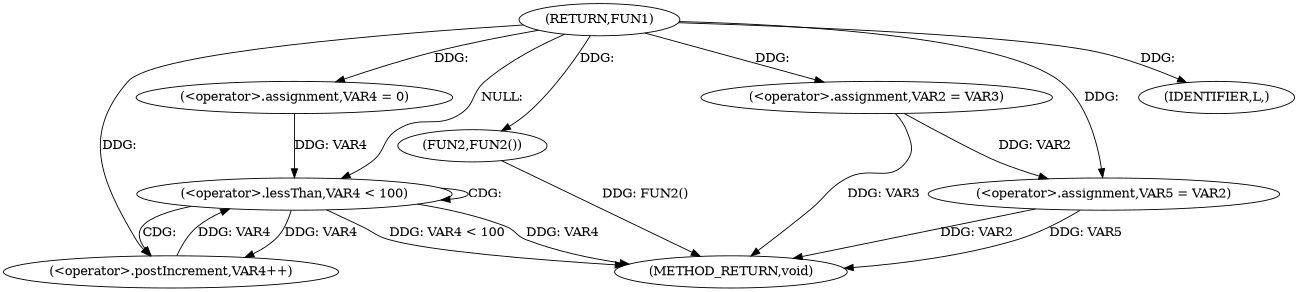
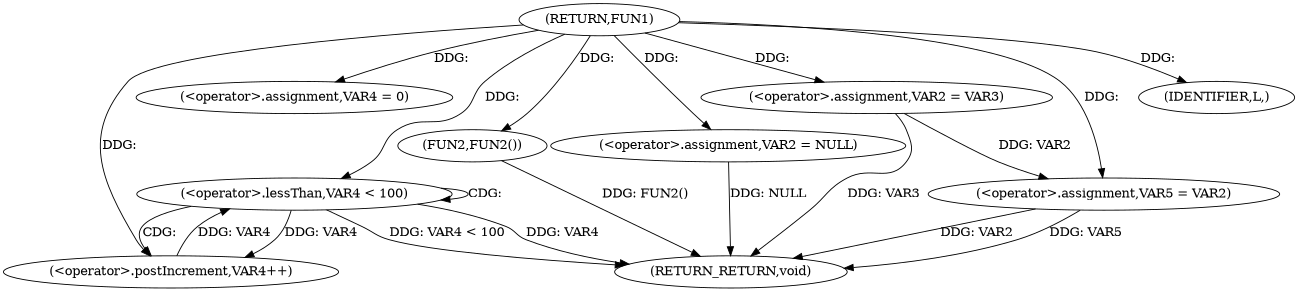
edge "(RETURN,FUN1)" -> "(<operator>.lessThan,VAR4 < 100)": label "NULL: " -> "DDG: "
edge "(<operator>.assignment,VAR4 = 0)" -> "(<operator>.lessThan,VAR4 < 100)": removed, label "DDG: VAR4"
node "(<operator>.assignment,VAR2 = NULL)": added
node "(METHOD_RETURN,void)": label "(METHOD_RETURN,void)" -> "(RETURN_RETURN,void)"
